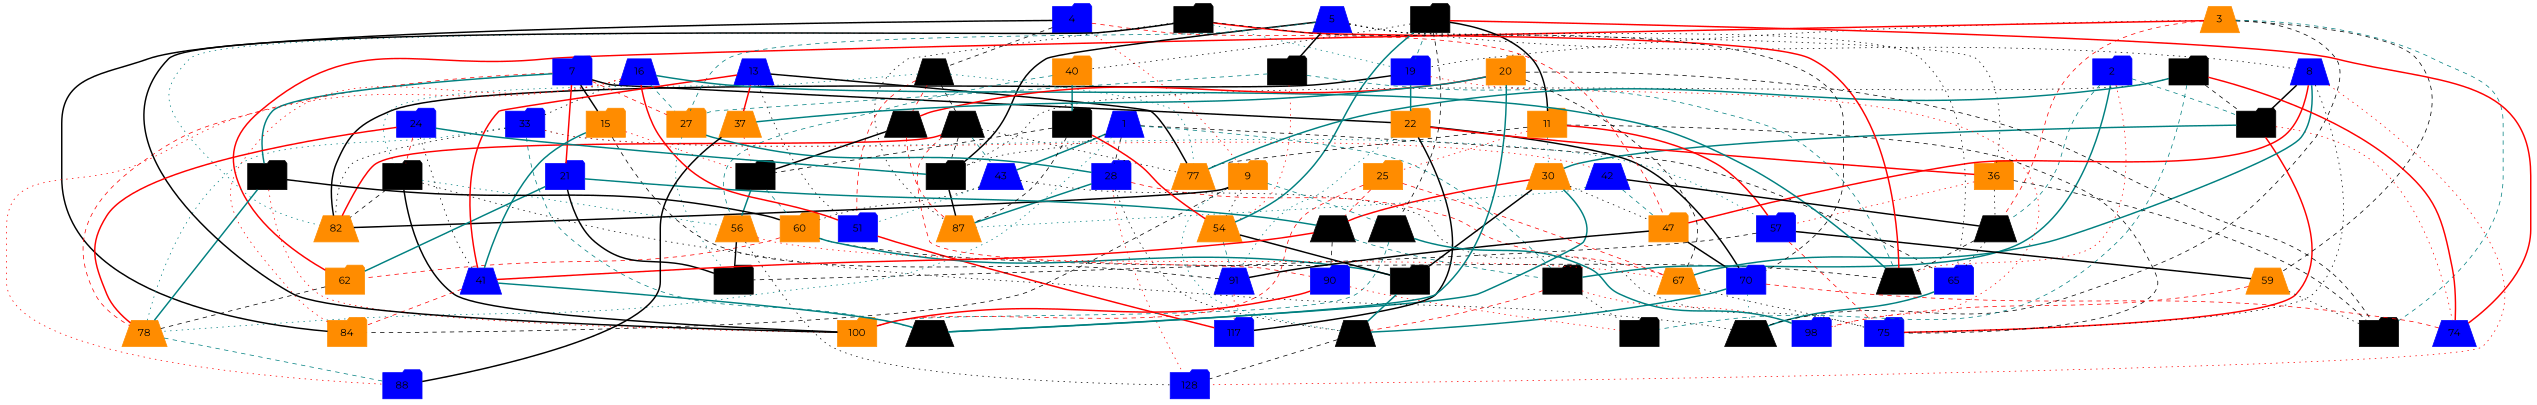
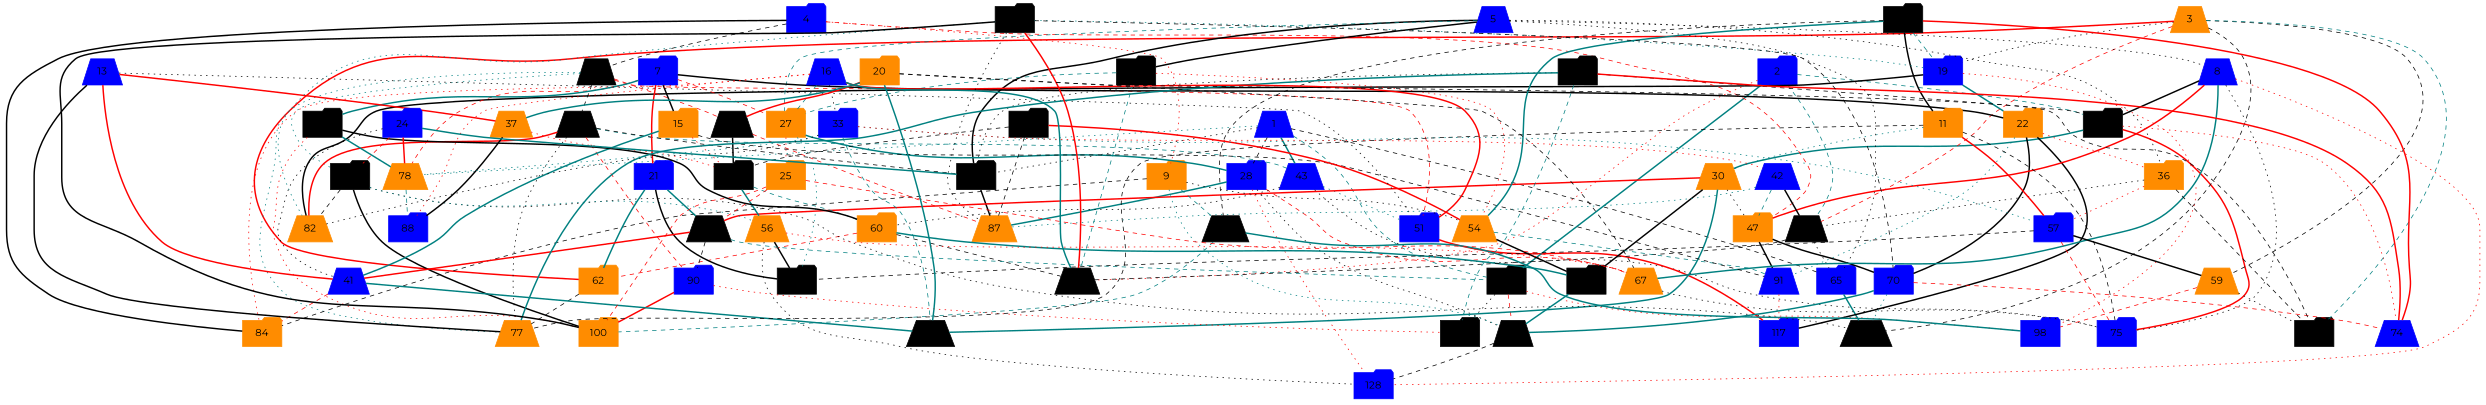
node "40": removed
edge "11" -- "25": now "27" -- "25"
edge "22" -- "36": style bold -> dotted
edge "9" -- "82": removed
edge "62" -- "78": now "62" -- "77"
